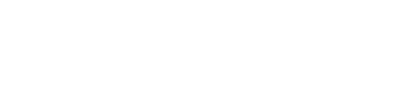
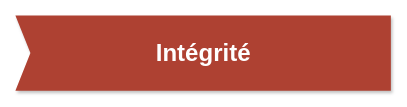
node "Intégrité": added
